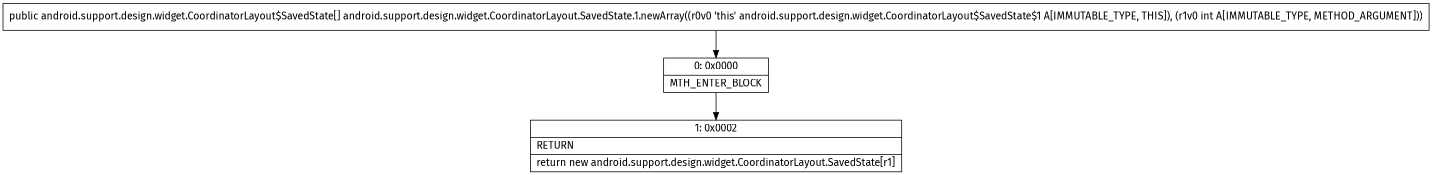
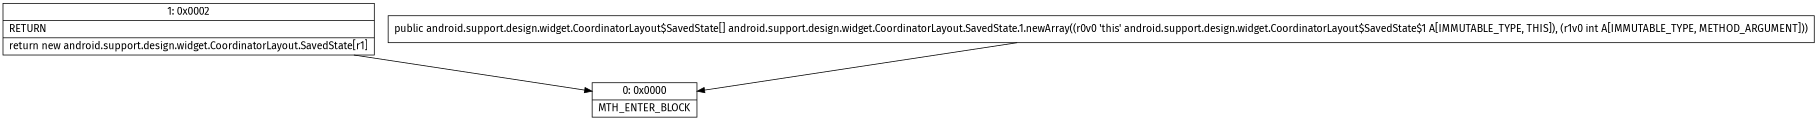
edge "0: 0x0000" -> "1: 0x0002": reversed
